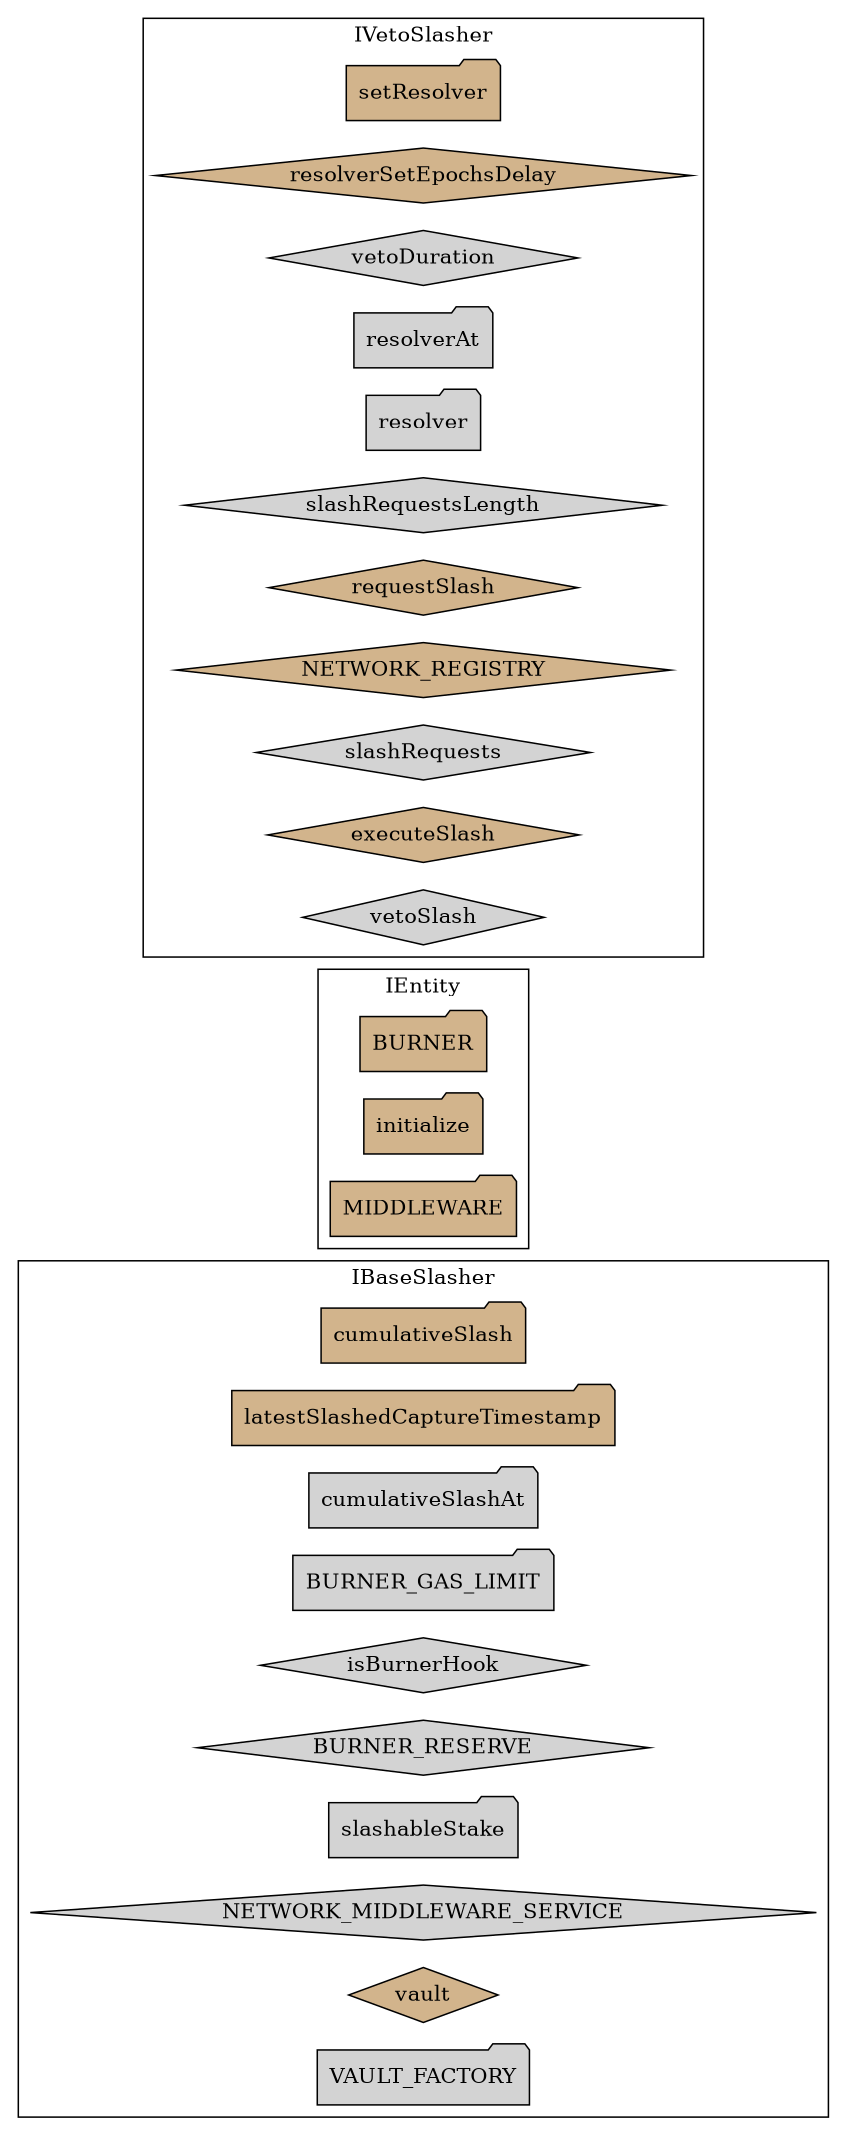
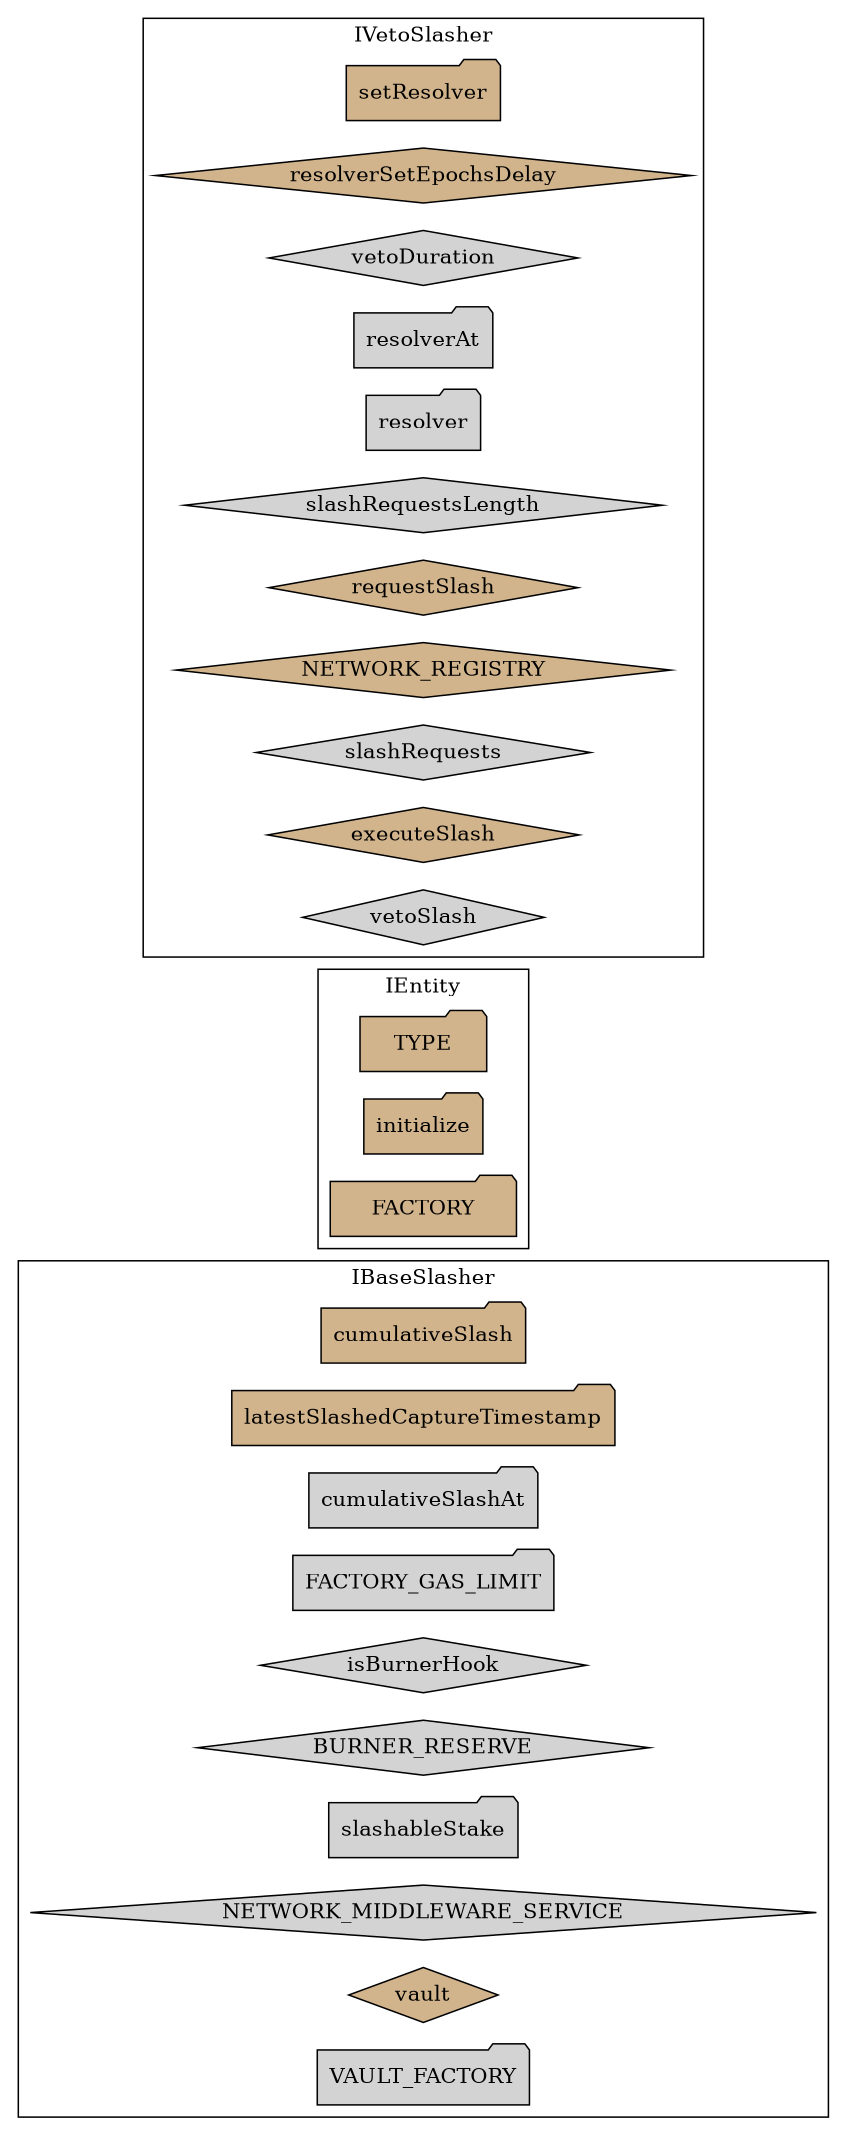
node "BURNER": label "BURNER" -> "TYPE"
node "MIDDLEWARE": label "MIDDLEWARE" -> "FACTORY"
node "BURNER_GAS_LIMIT": label "BURNER_GAS_LIMIT" -> "FACTORY_GAS_LIMIT"
